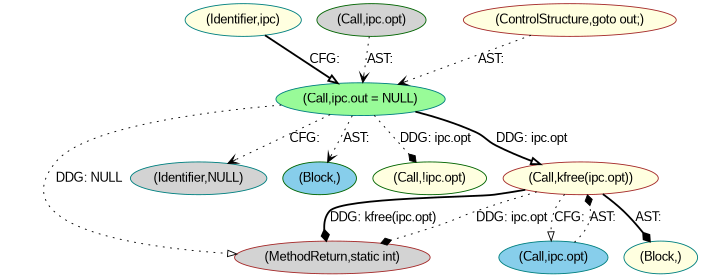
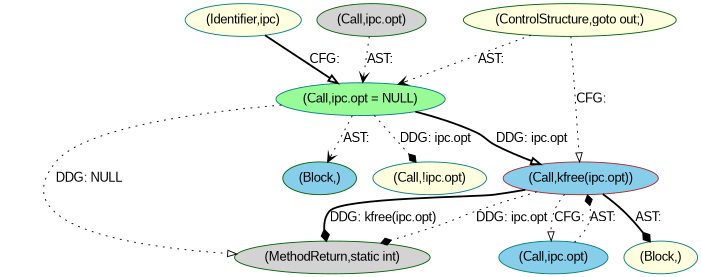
node "(ControlStructure,goto out;)": color brown -> darkgreen
edge "(ControlStructure,goto out;)" -> "(Call,kfree(ipc.opt))": added, label "CFG:"
node "(Call,ipc.out = NULL)": label "(Call,ipc.out = NULL)" -> "(Call,ipc.opt = NULL)"
node "(Identifier,NULL)": removed
node "(Call,!ipc.opt)": color darkgreen -> teal
node "(Call,kfree(ipc.opt))": fillcolor lightyellow -> skyblue
node "(MethodReturn,static int)": color brown -> darkgreen
